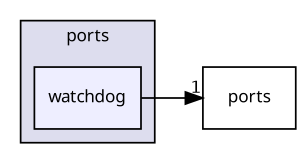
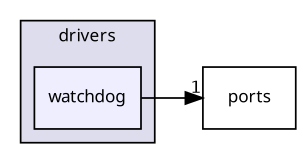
cluster "ports": label "ports" -> "drivers"
